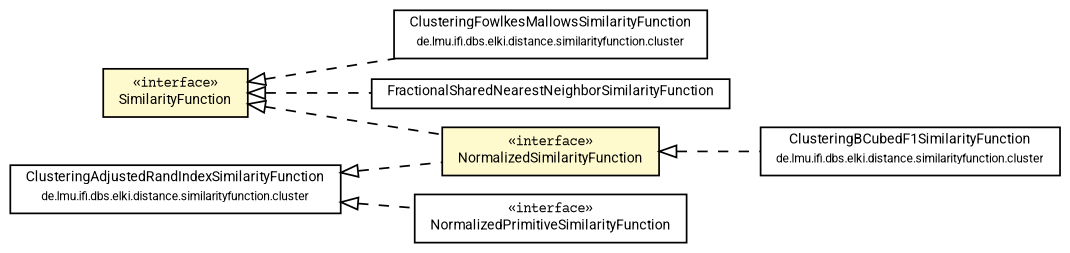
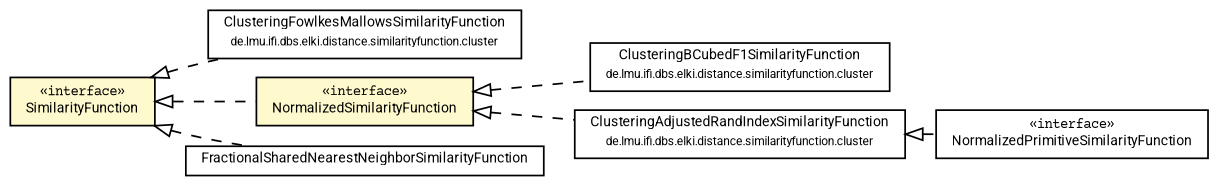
edge "NormalizedSimilarityFunction" -> "ClusteringAdjustedRandIndexSimilarityFunction": reversed
